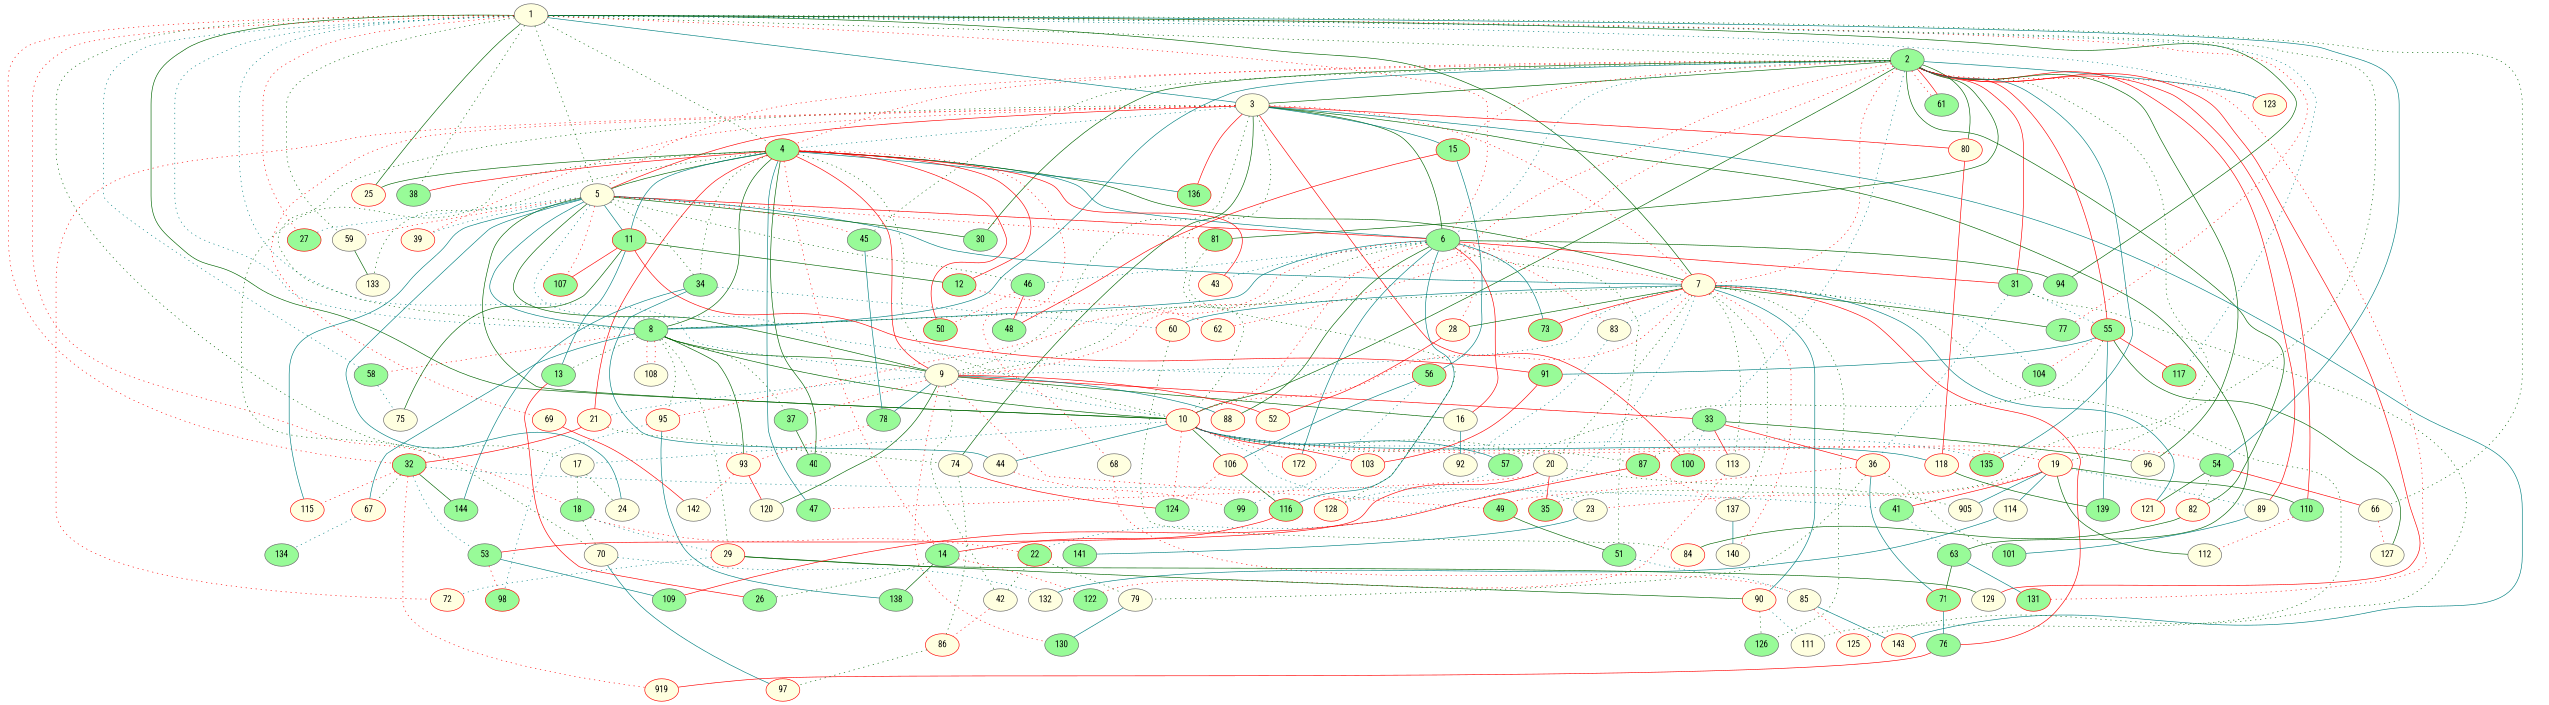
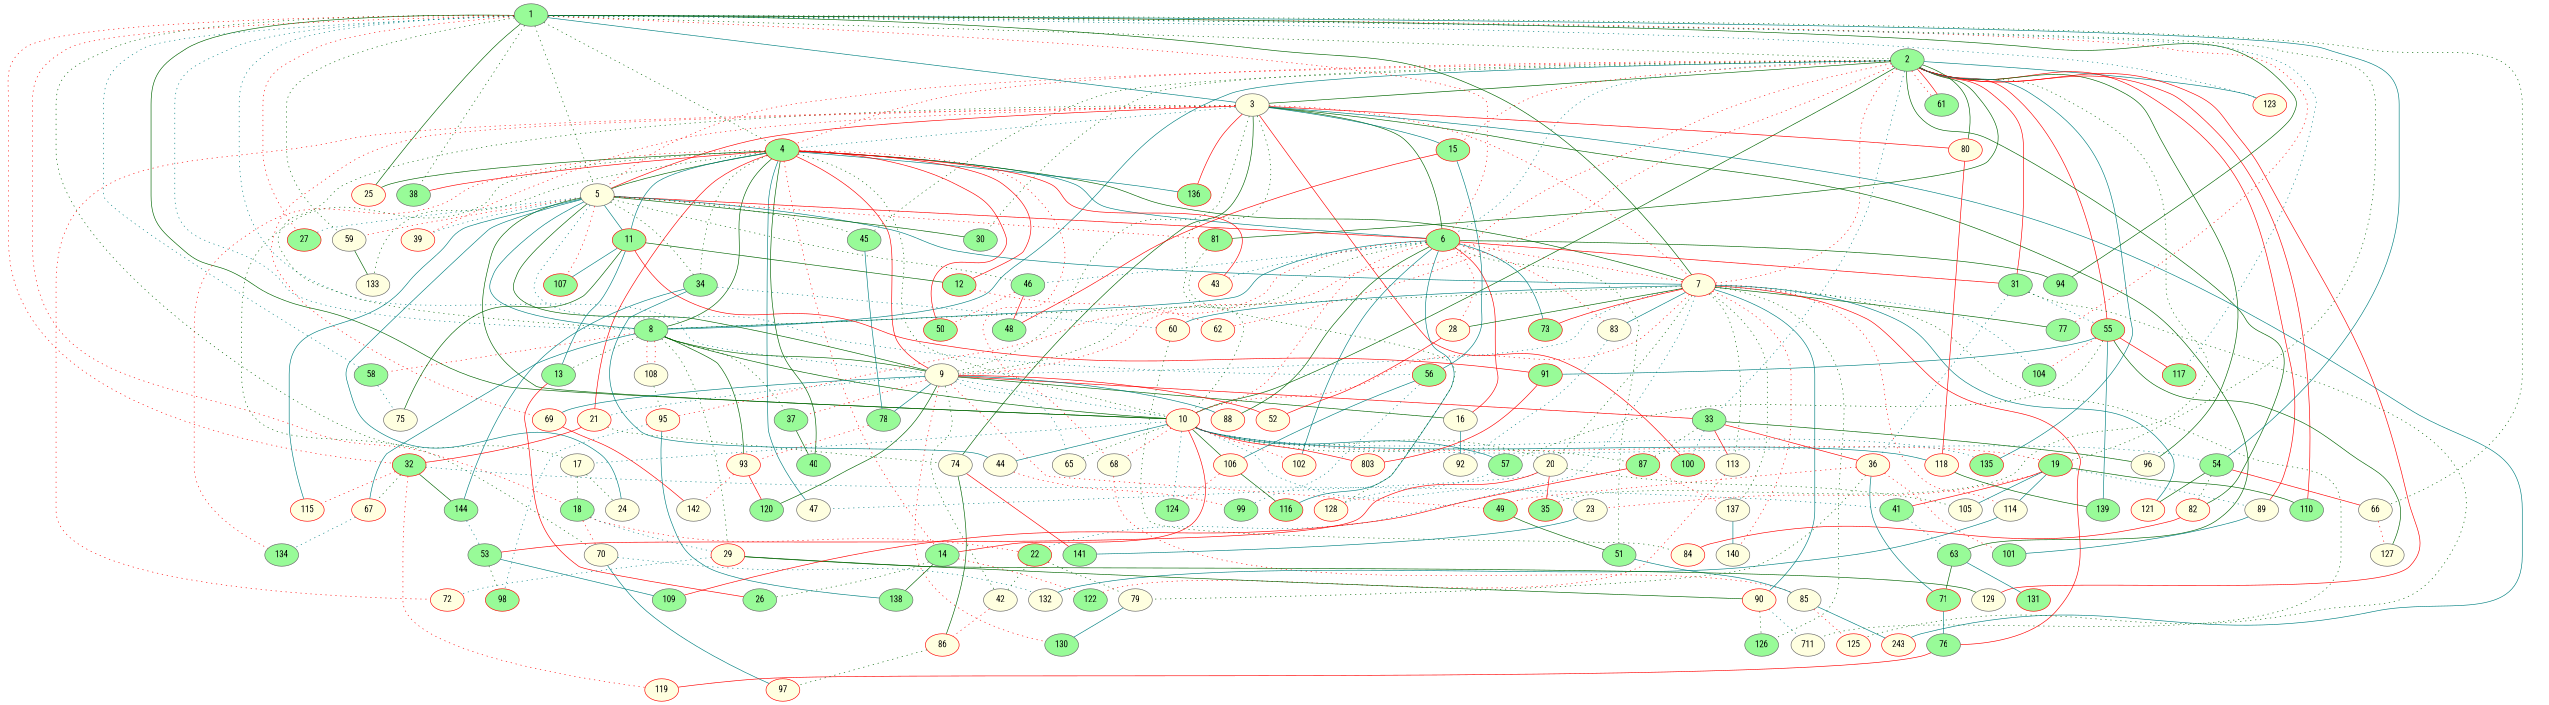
node "1": fillcolor lightyellow -> palegreen
edge "2" -- "30": style solid -> dotted
edge "5" -- "45": color red -> darkgreen
edge "4" -- "134": added
node "6": color gray40 -> red
edge "11" -- "107": color red -> teal
edge "7" -- "83": style dotted -> solid
edge "2" -- "131": removed
edge "7" -- "114": added
edge "8" -- "95": now "108" -- "95"
edge "9" -- "69": added
edge "10" -- "68": added
edge "10" -- "54": color red -> teal
node "65": added
edge "10" -- "124": color red -> teal
node "172": label "172" -> "102"
node "103": label "103" -> "803"
node "19": fillcolor lightyellow -> palegreen
edge "20" -- "47": color red -> teal
edge "74" -- "124": now "74" -- "141"
node "120": fillcolor lightyellow -> palegreen
node "47": fillcolor palegreen -> lightyellow
node "905": label "905" -> "105"
edge "36" -- "101": color darkgreen -> red
edge "32" -- "53": now "144" -- "53"
edge "18" -- "70": color darkgreen -> red
edge "82" -- "84": color darkgreen -> red
edge "116" -- "14": now "10" -- "14"
node "112": removed
edge "74" -- "86": style dotted -> solid
edge "53" -- "98": color red -> darkgreen
edge "51" -- "85": style dotted -> solid
node "111": label "111" -> "711"
node "143": label "143" -> "243"
node "919": label "919" -> "119"
